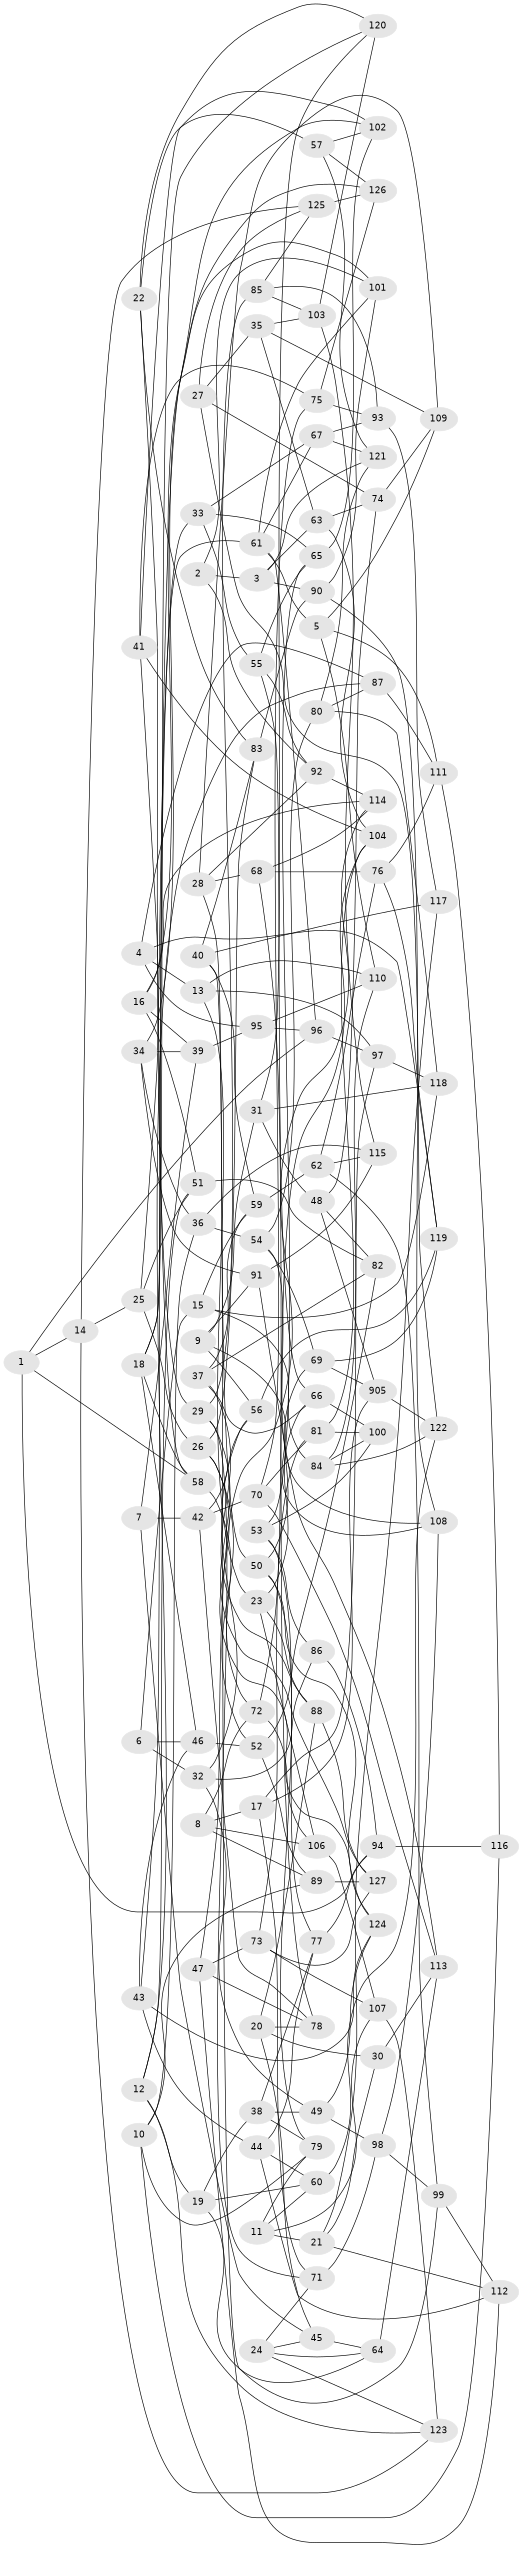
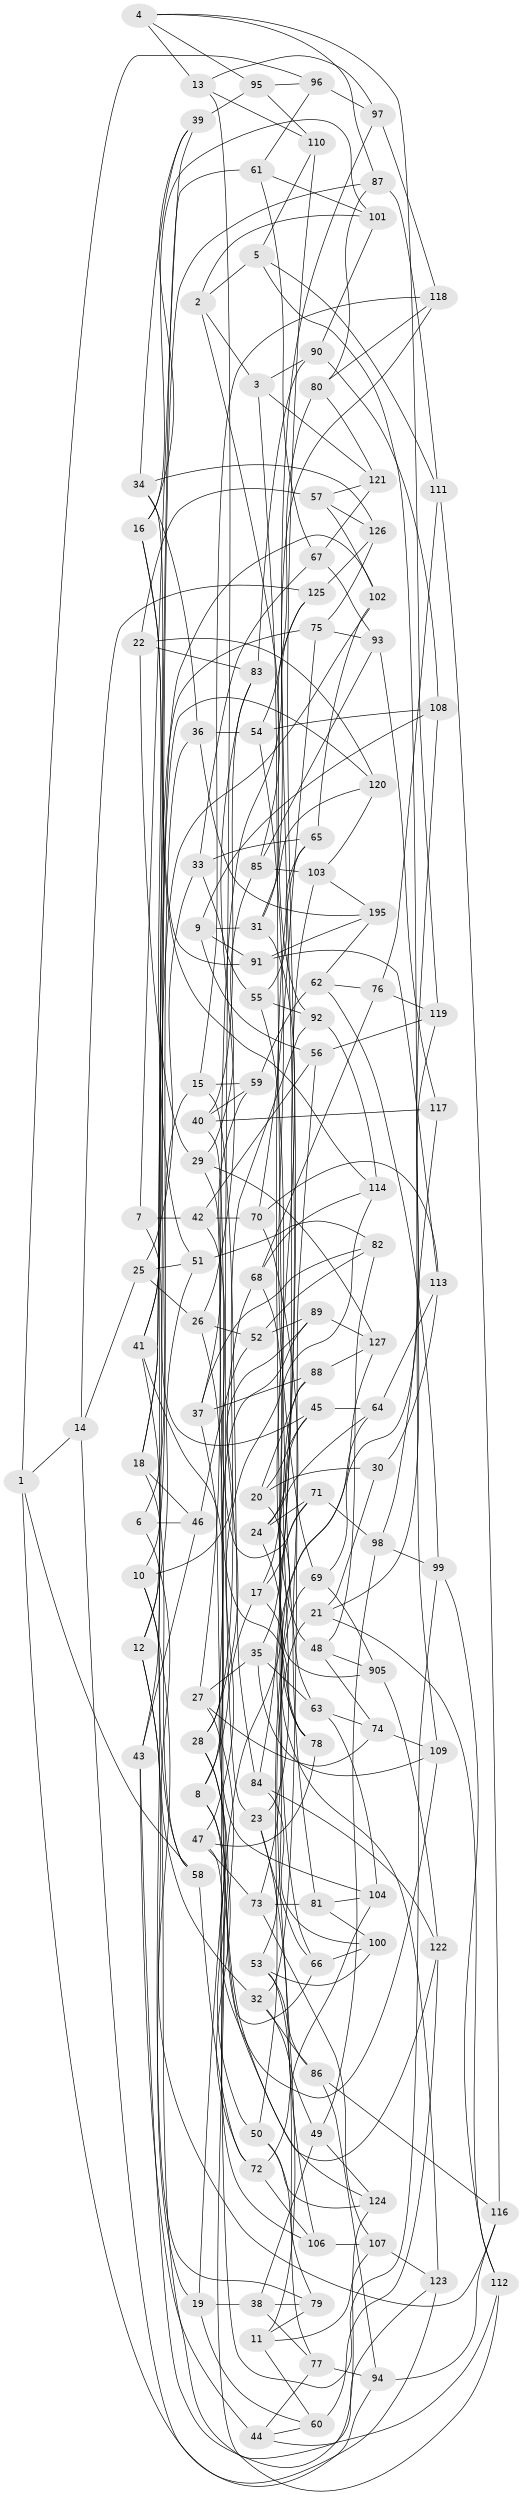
edge "61" -- "5": now "2" -- "5"
node "115": label "115" -> "195"
edge "86" -- "116": added
